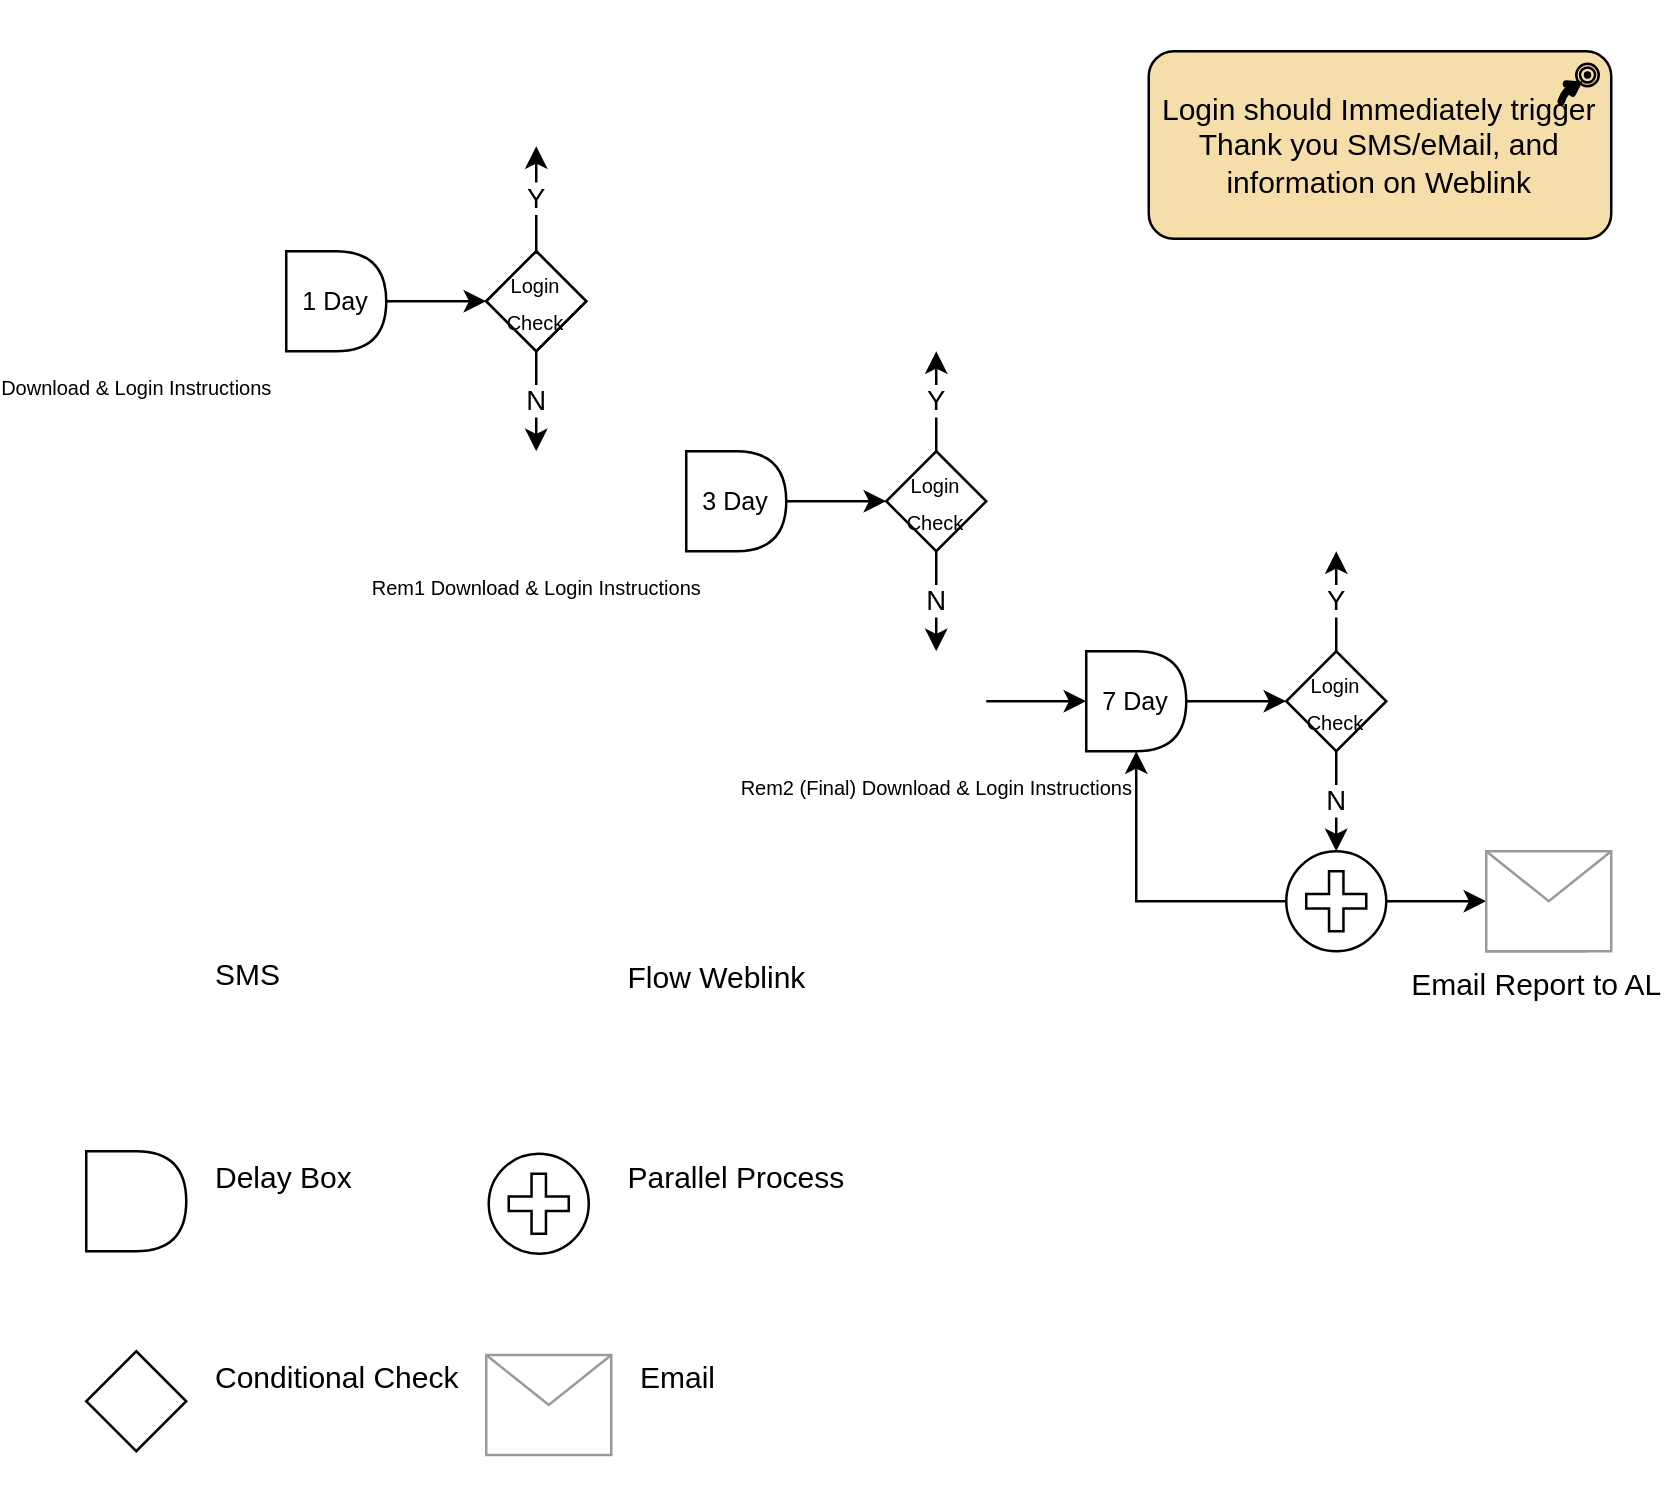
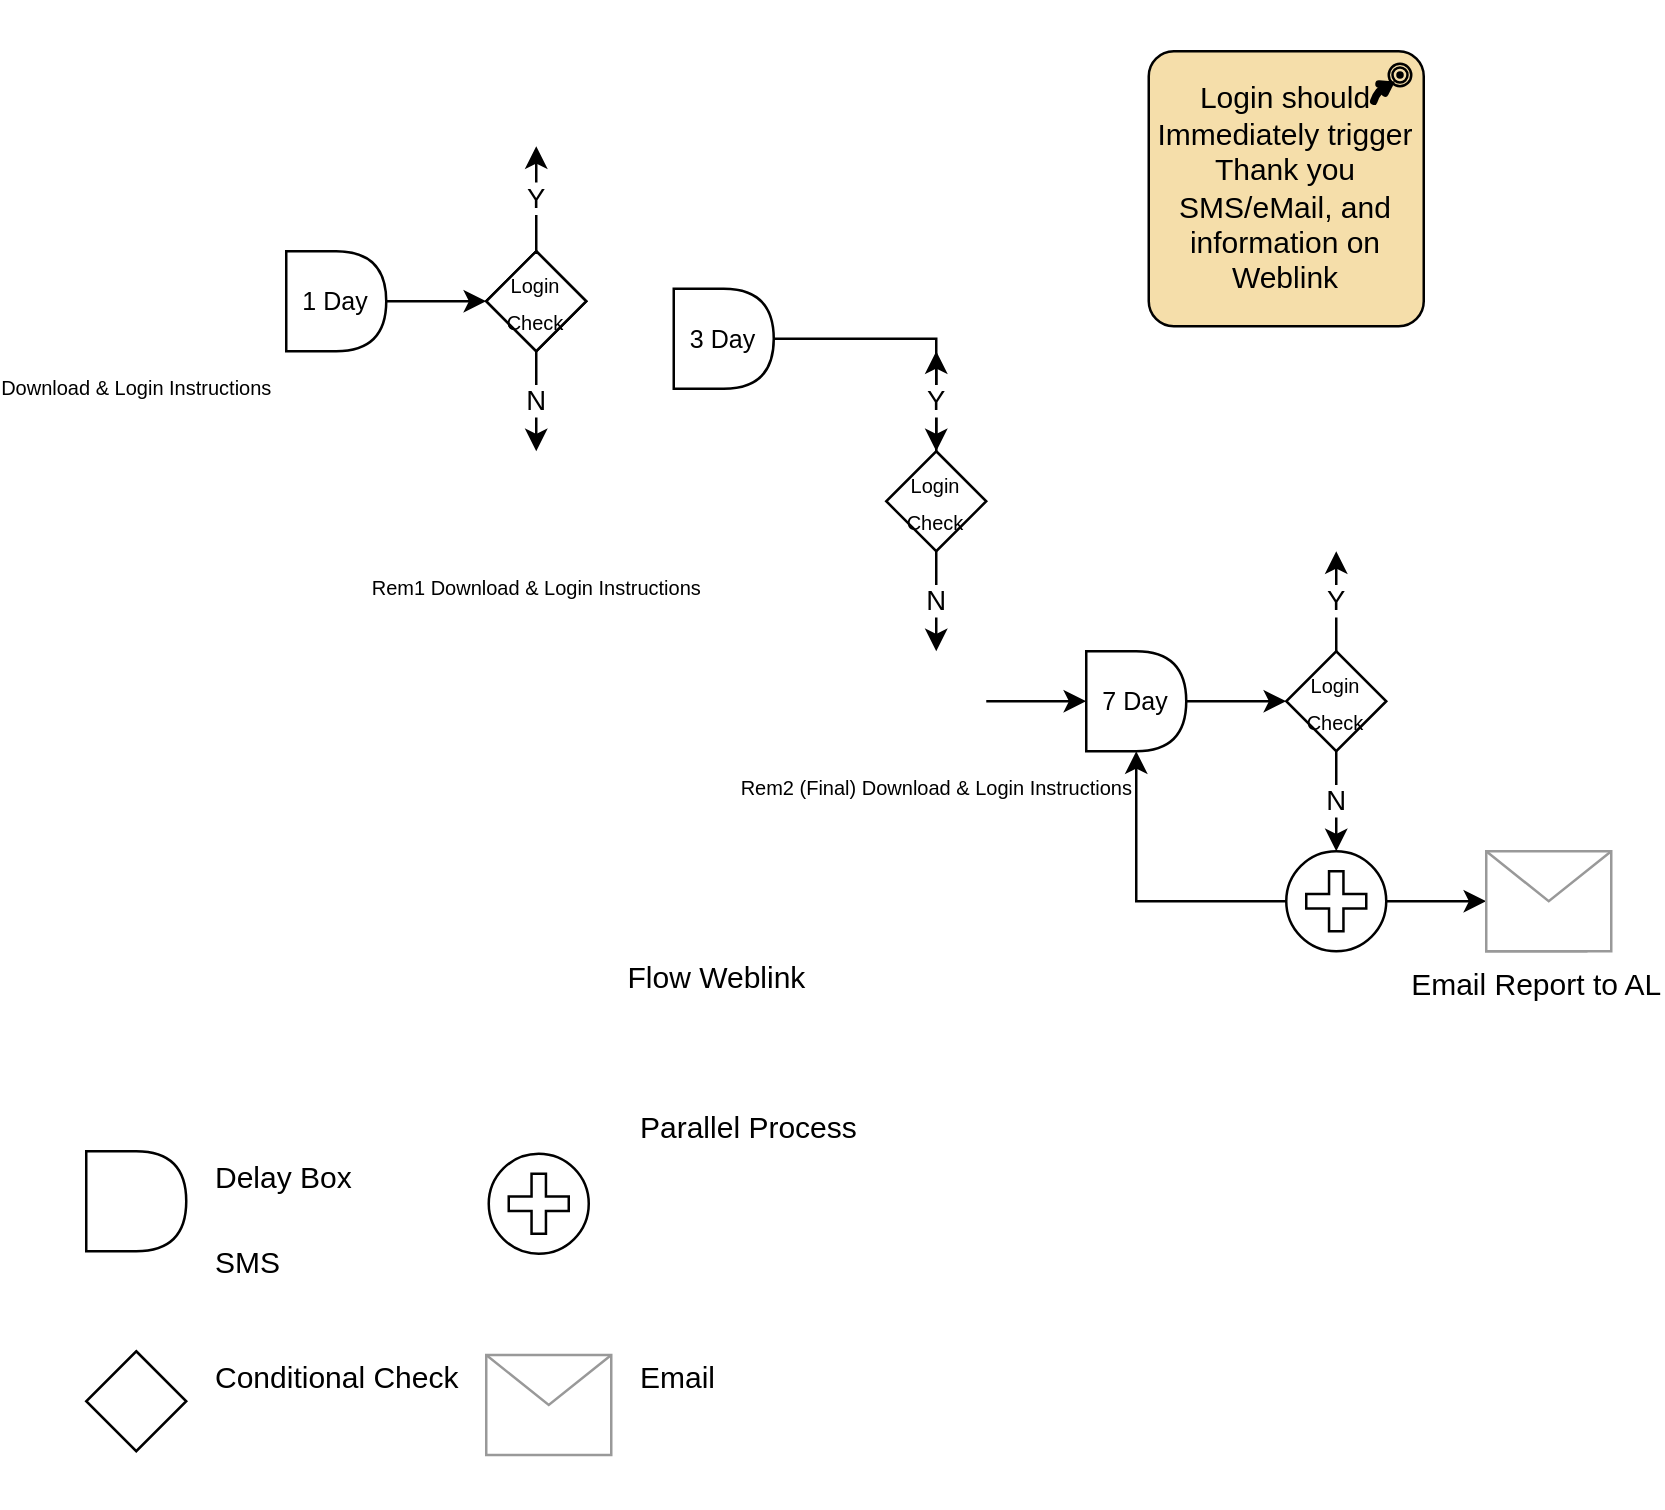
node "Login should Immediately trigger Thank you SMS/eMail, and information on Weblink": size 463x188 -> 275x275
node "3 Day": moved (736, 501) -> (724, 339)
node "SMS": moved (261, 976) -> (261, 1264)
node "Parallel Process": moved (749, 1178) -> (761, 1128)
